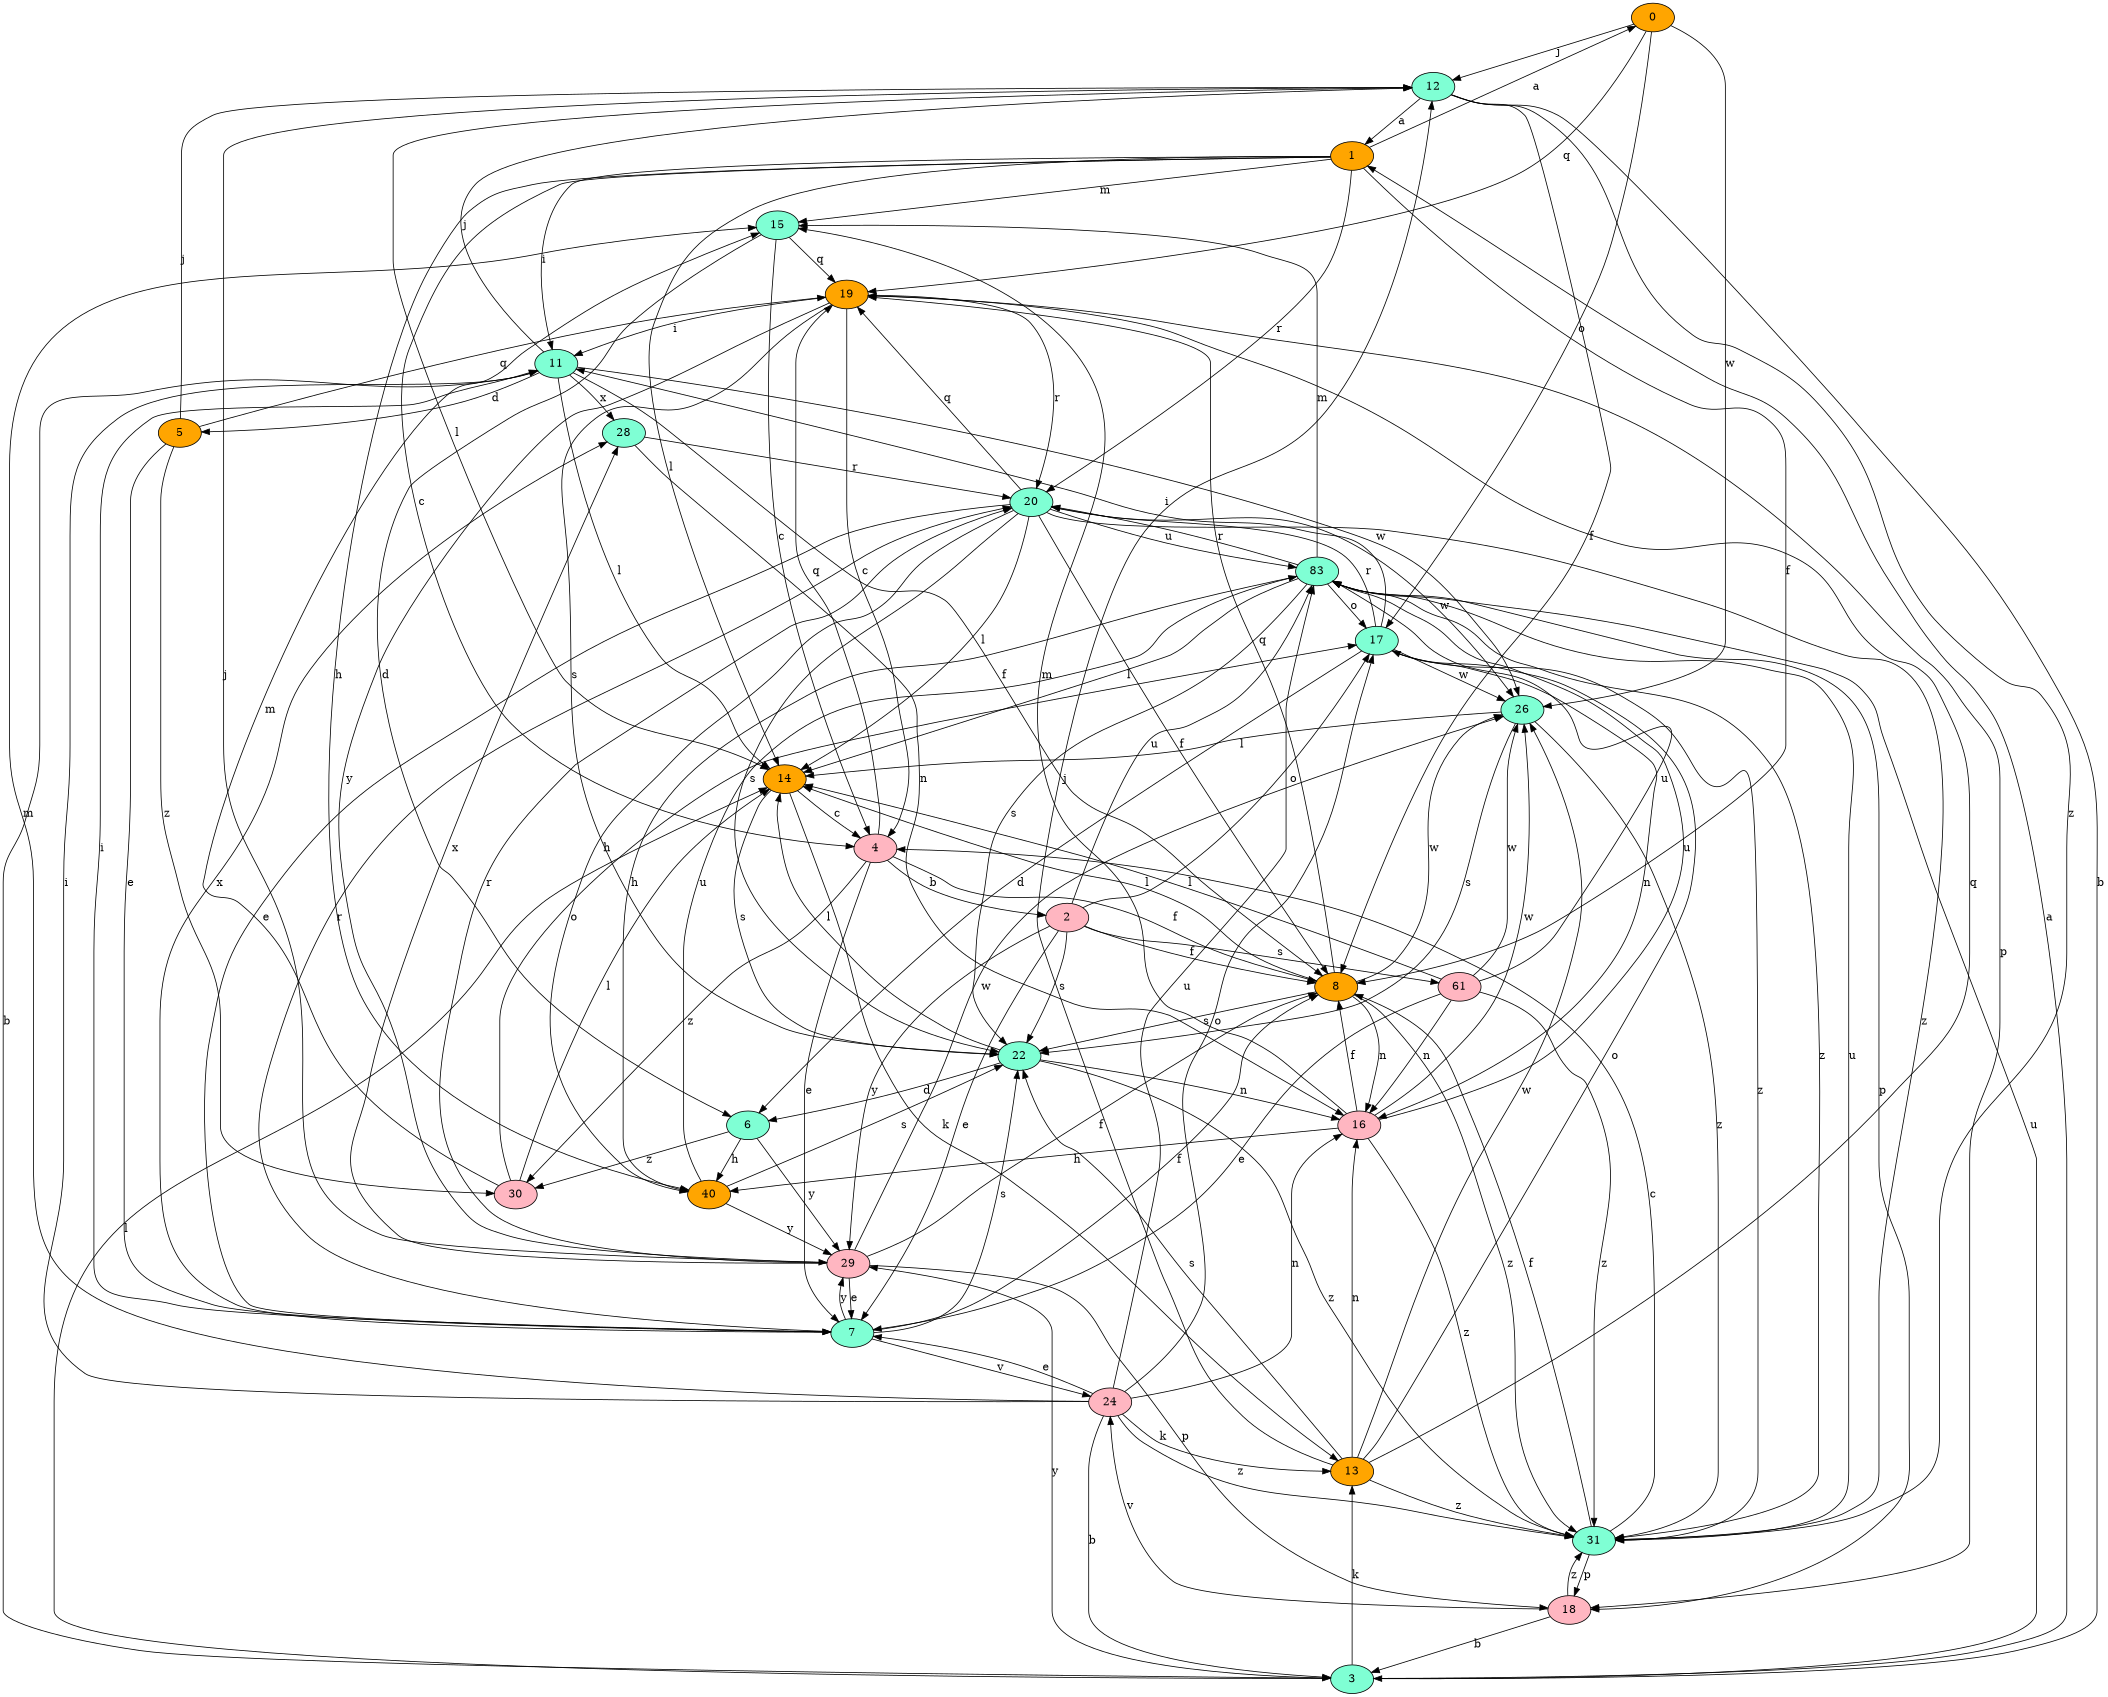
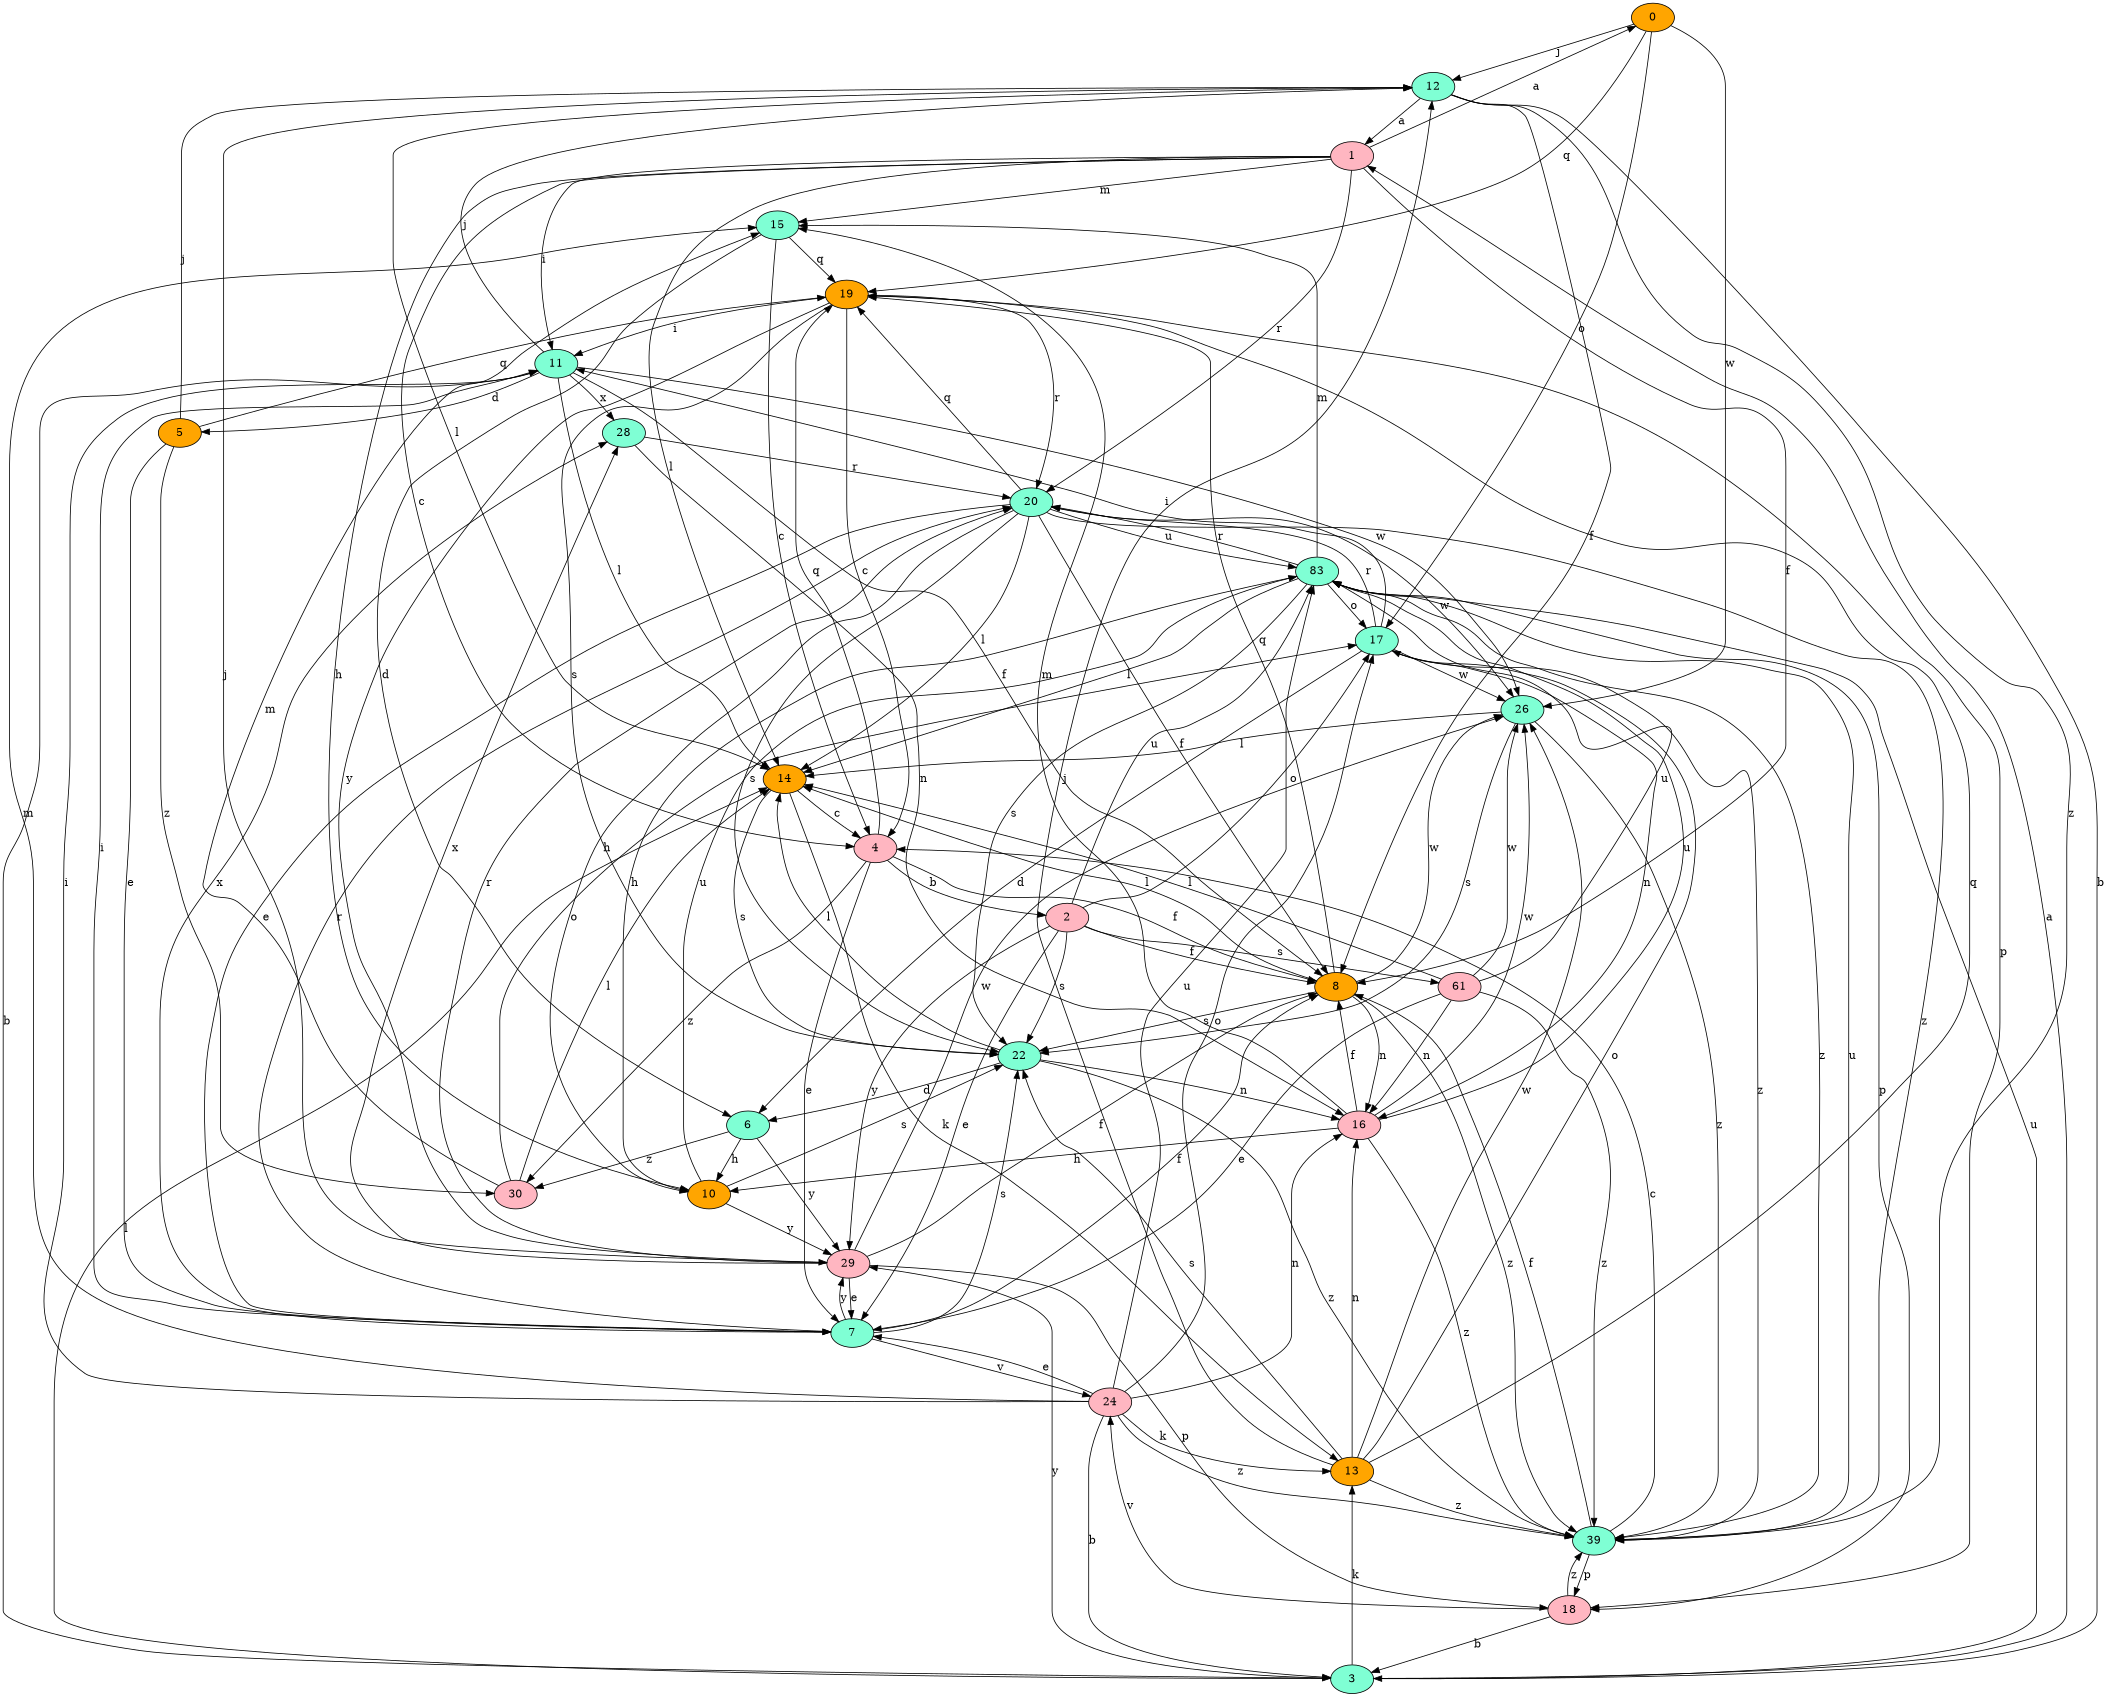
node "1": fillcolor orange -> lightpink
node "40": label "40" -> "10"
node "31": label "31" -> "39"
